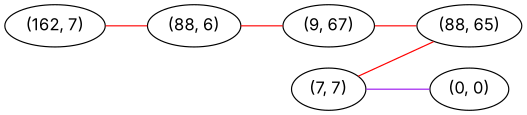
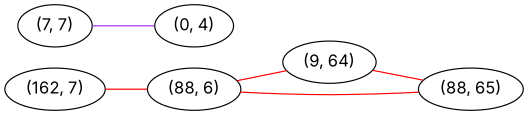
node "(9, 67)": label "(9, 67)" -> "(9, 64)"
edge "(88, 65)" -- "(7, 7)": now "(88, 65)" -- "(88, 6)"
node "(0, 0)": label "(0, 0)" -> "(0, 4)"
